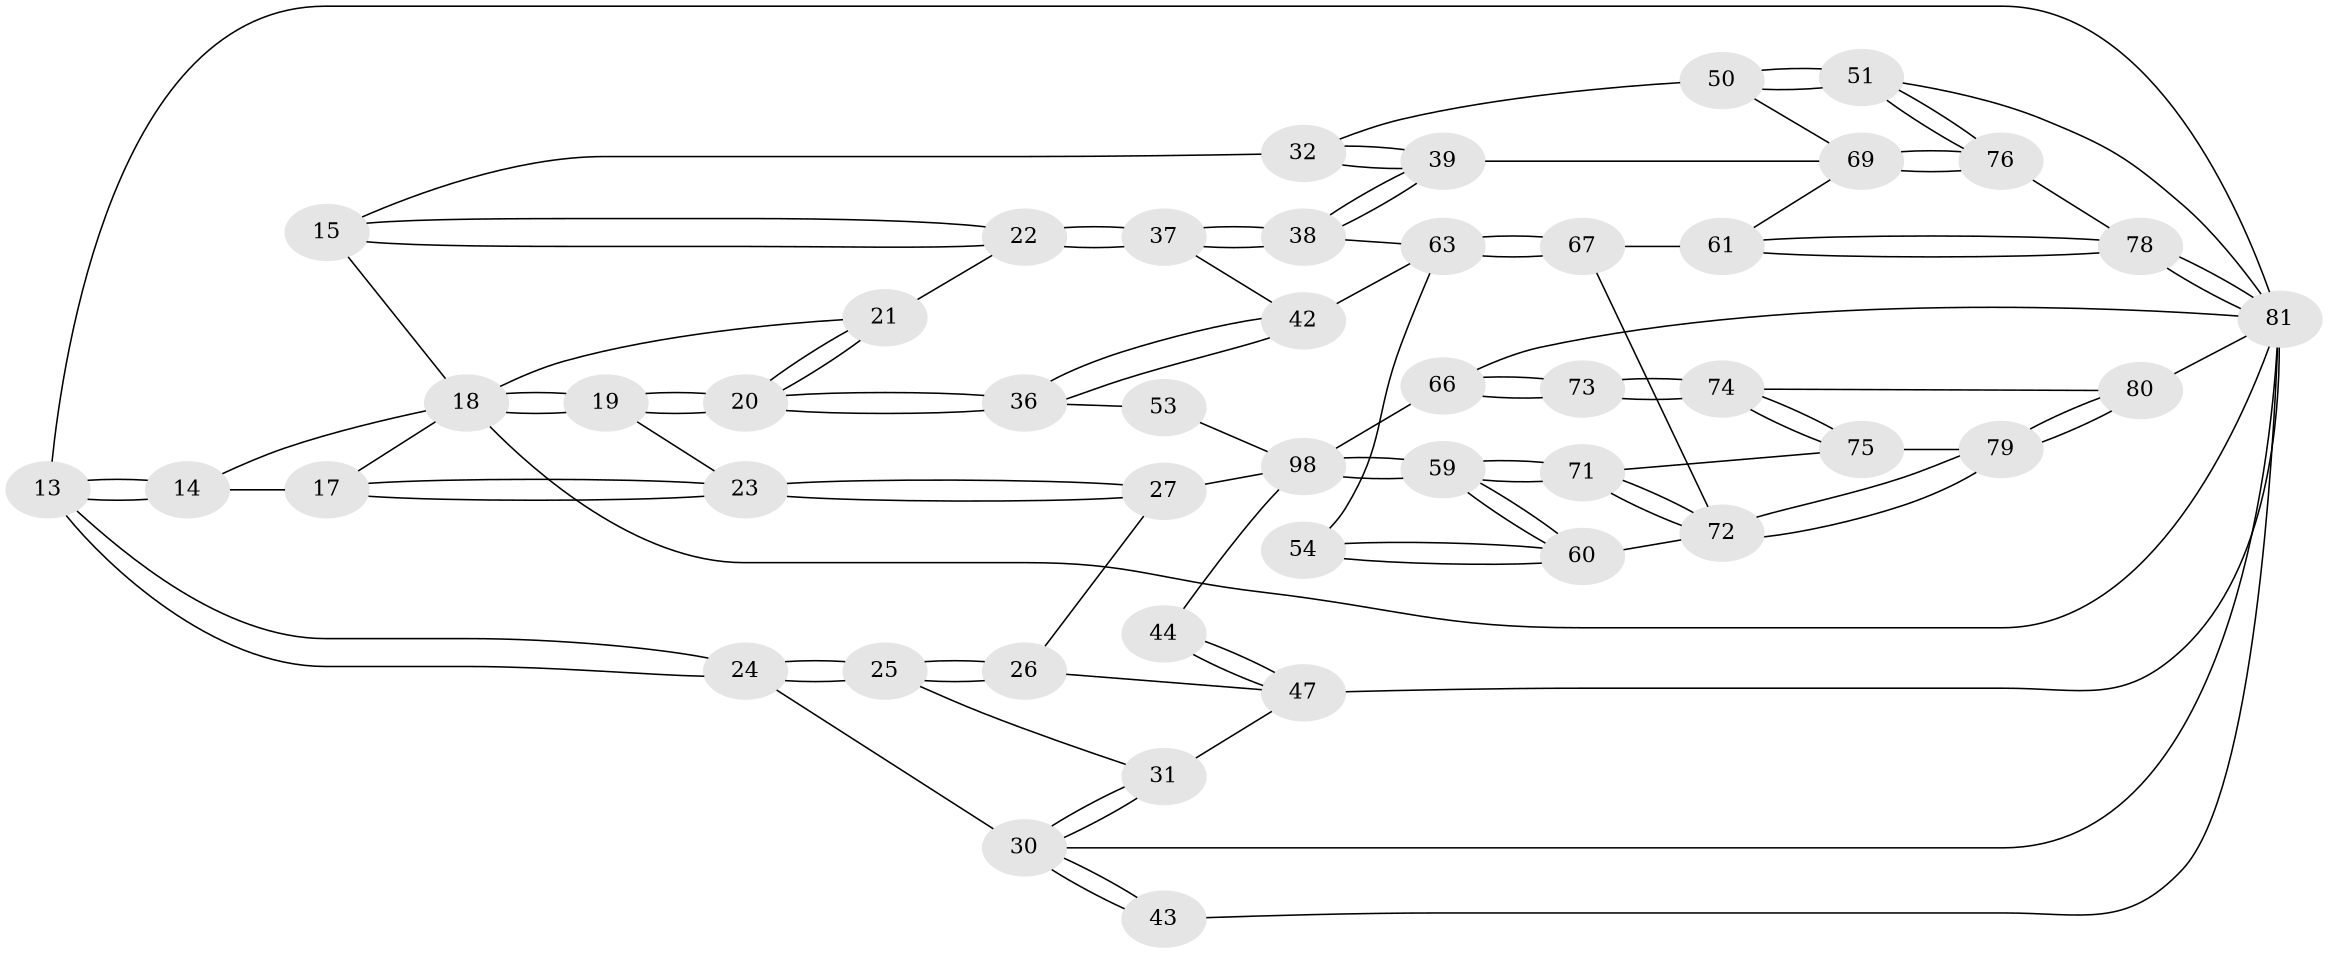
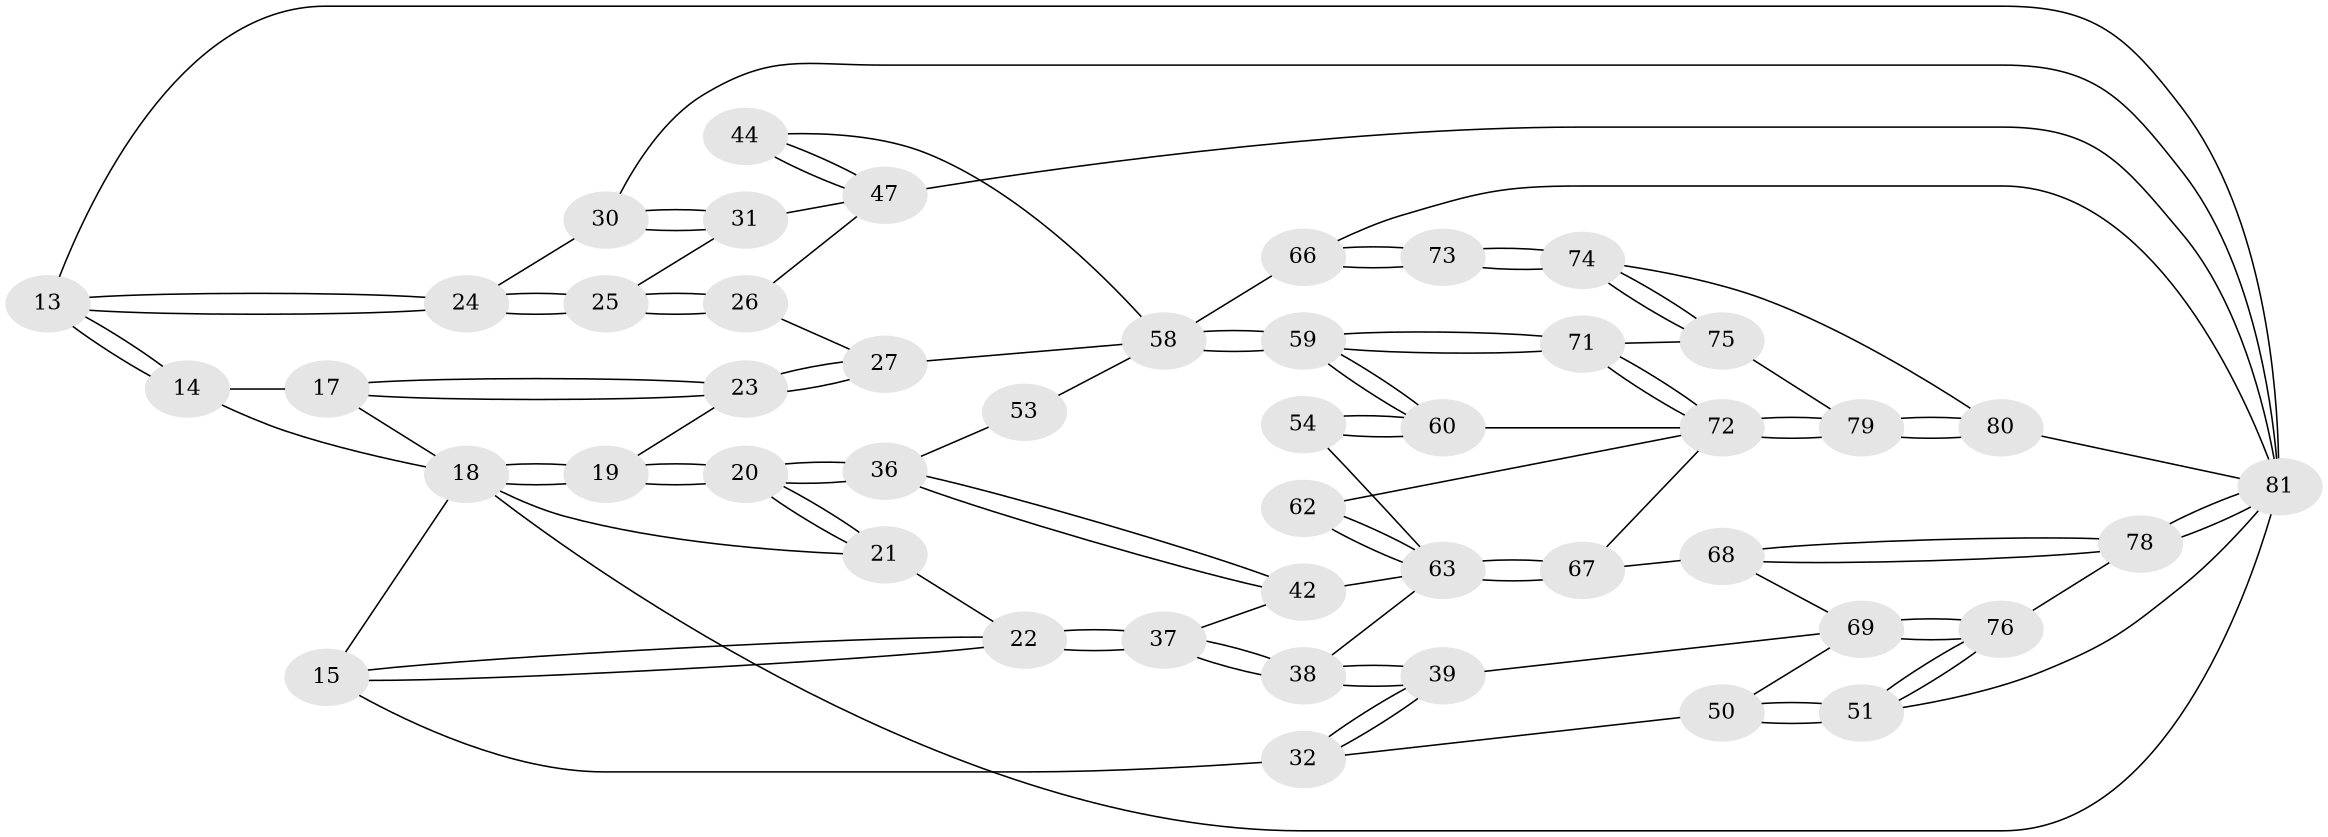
node "61": label "61" -> "68"
node "98": label "98" -> "58"
node "62": added
node "43": removed
